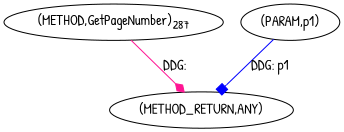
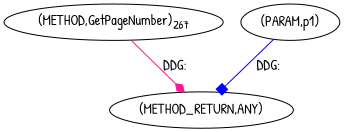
node "(METHOD,GetPageNumber)": text "287" -> "267"
edge "(PARAM,p1)" -> "(METHOD_RETURN,ANY)": label "DDG: p1" -> "DDG: "
